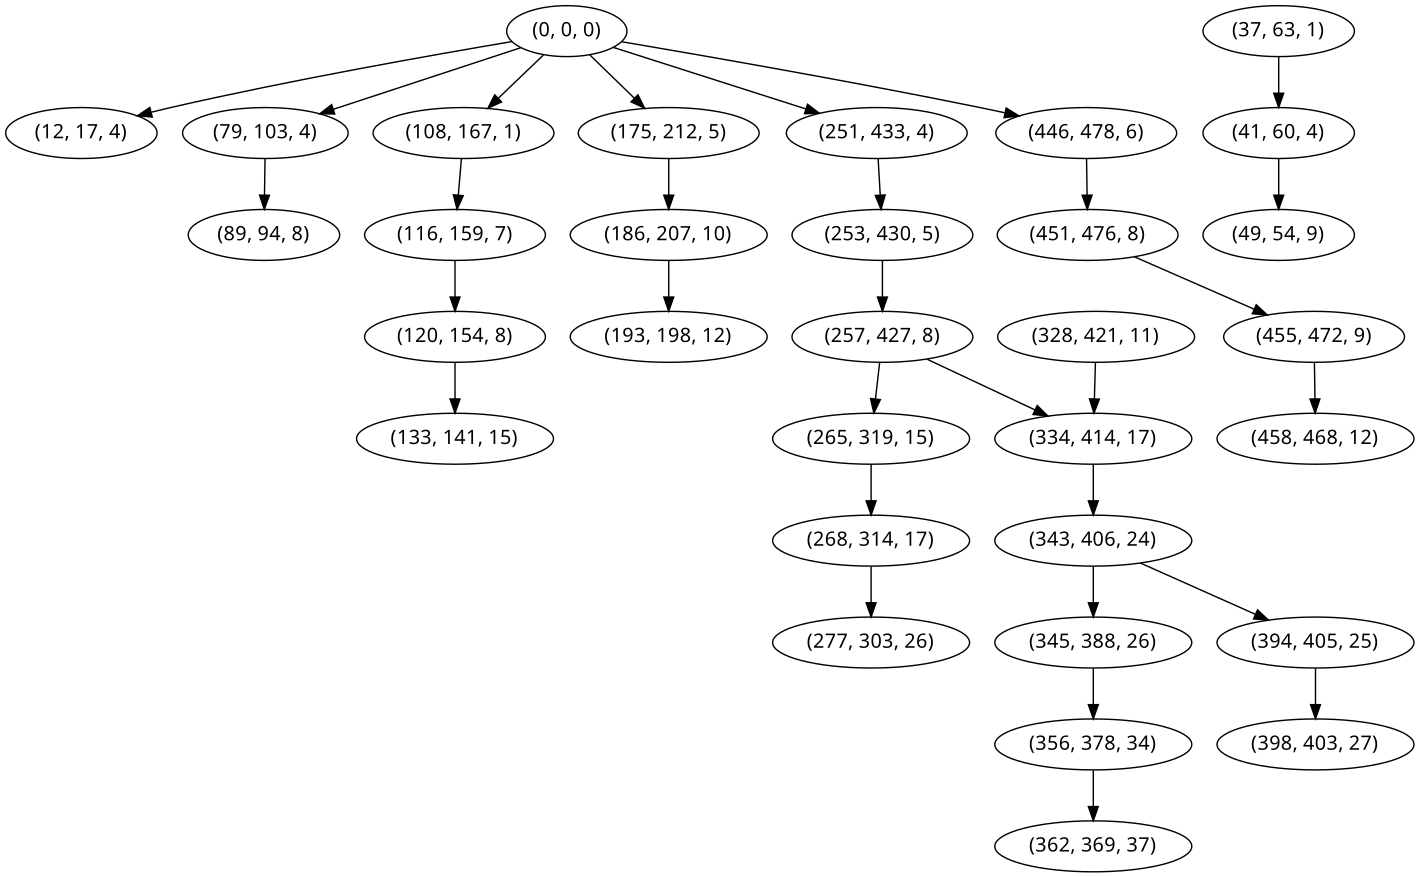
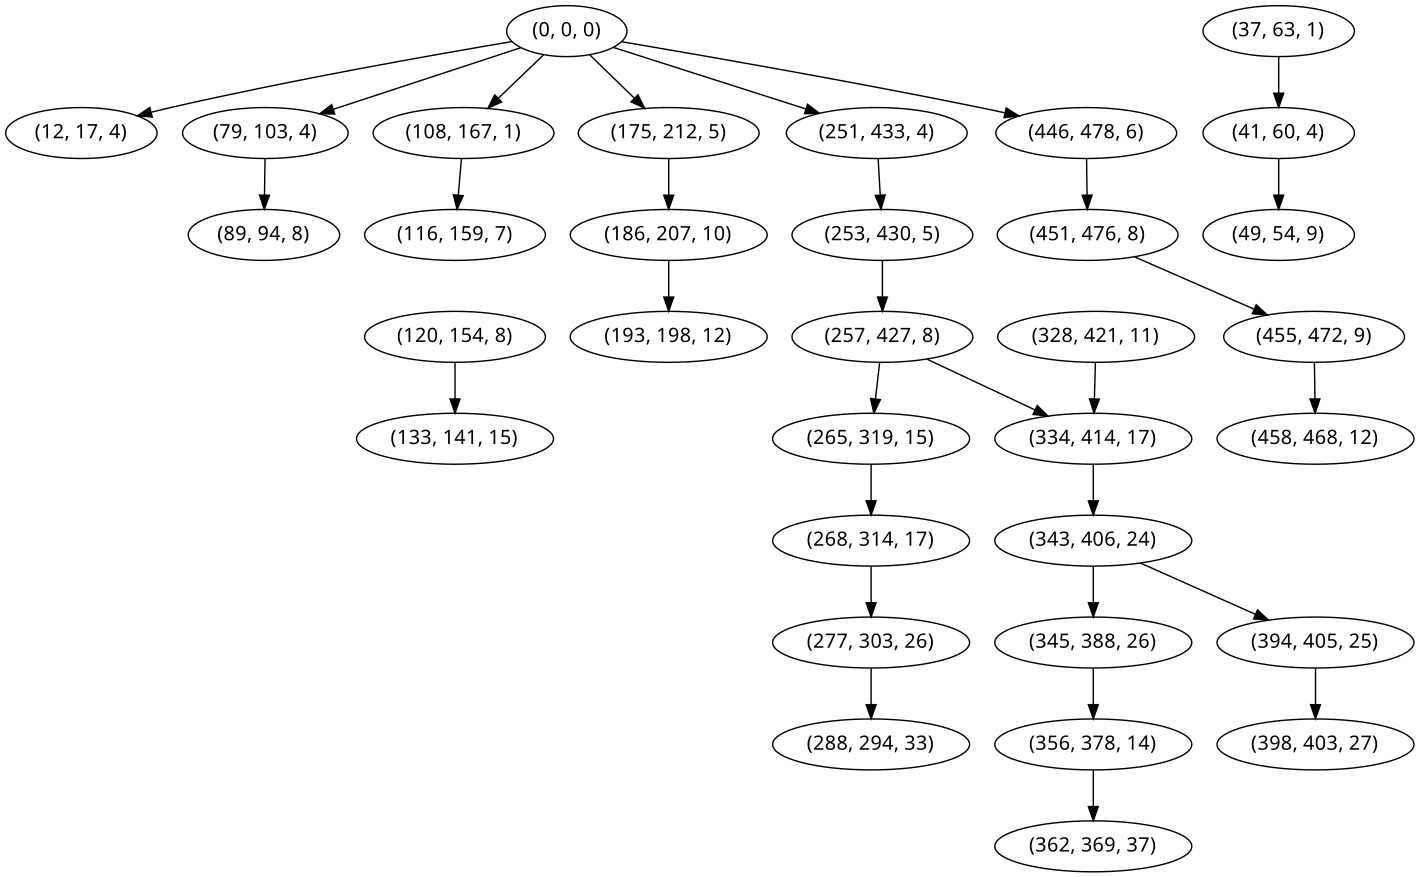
edge "(116, 159, 7)" -> "(120, 154, 8)": removed
node "(288, 294, 33)": added
node "(356, 378, 34)": label "(356, 378, 34)" -> "(356, 378, 14)"
